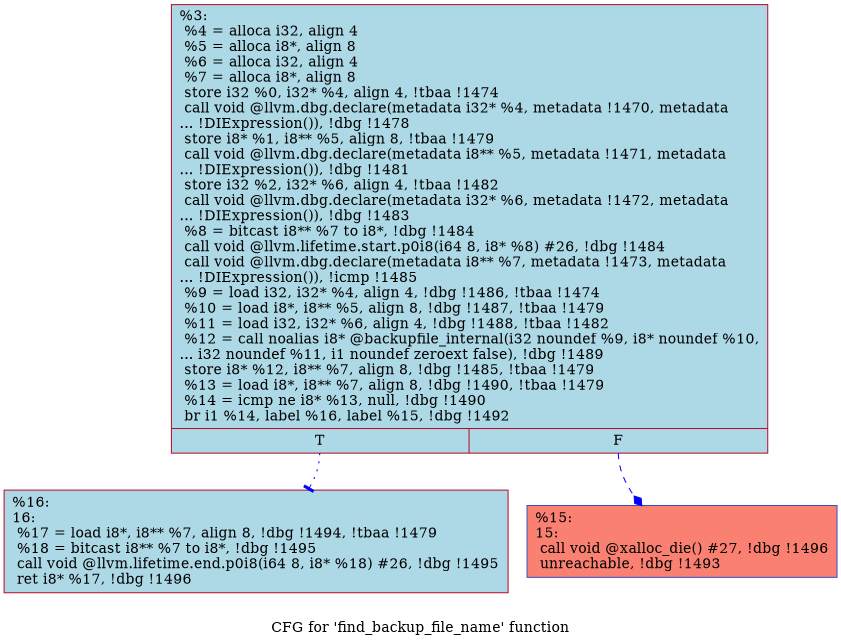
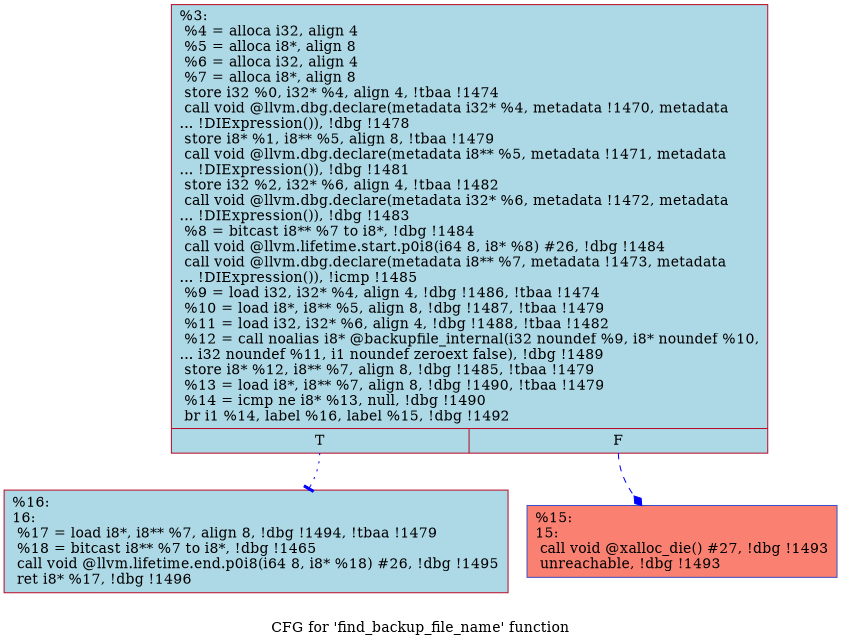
node "%16:": text "%18 = bitcast i8** %7 to i8*, !dbg !1495" -> "%18 = bitcast i8** %7 to i8*, !dbg !1465"
node "%15:": text "call void @xalloc_die() #27, !dbg !1496" -> "call void @xalloc_die() #27, !dbg !1493"
